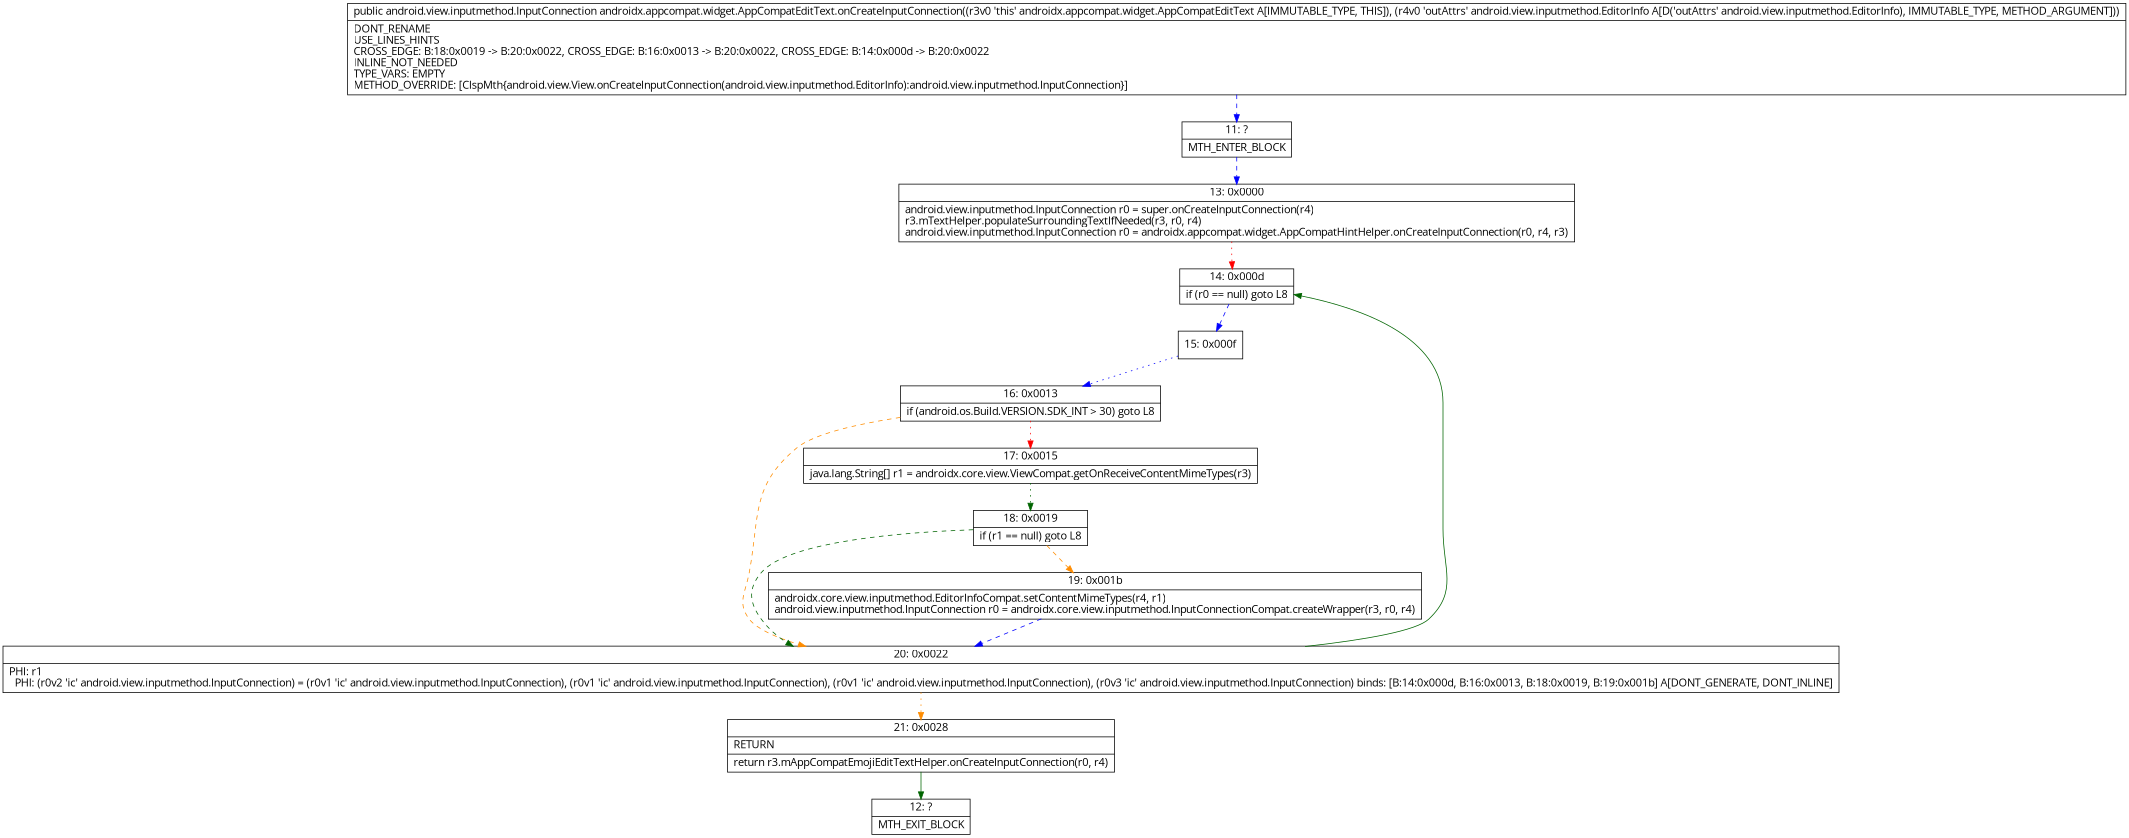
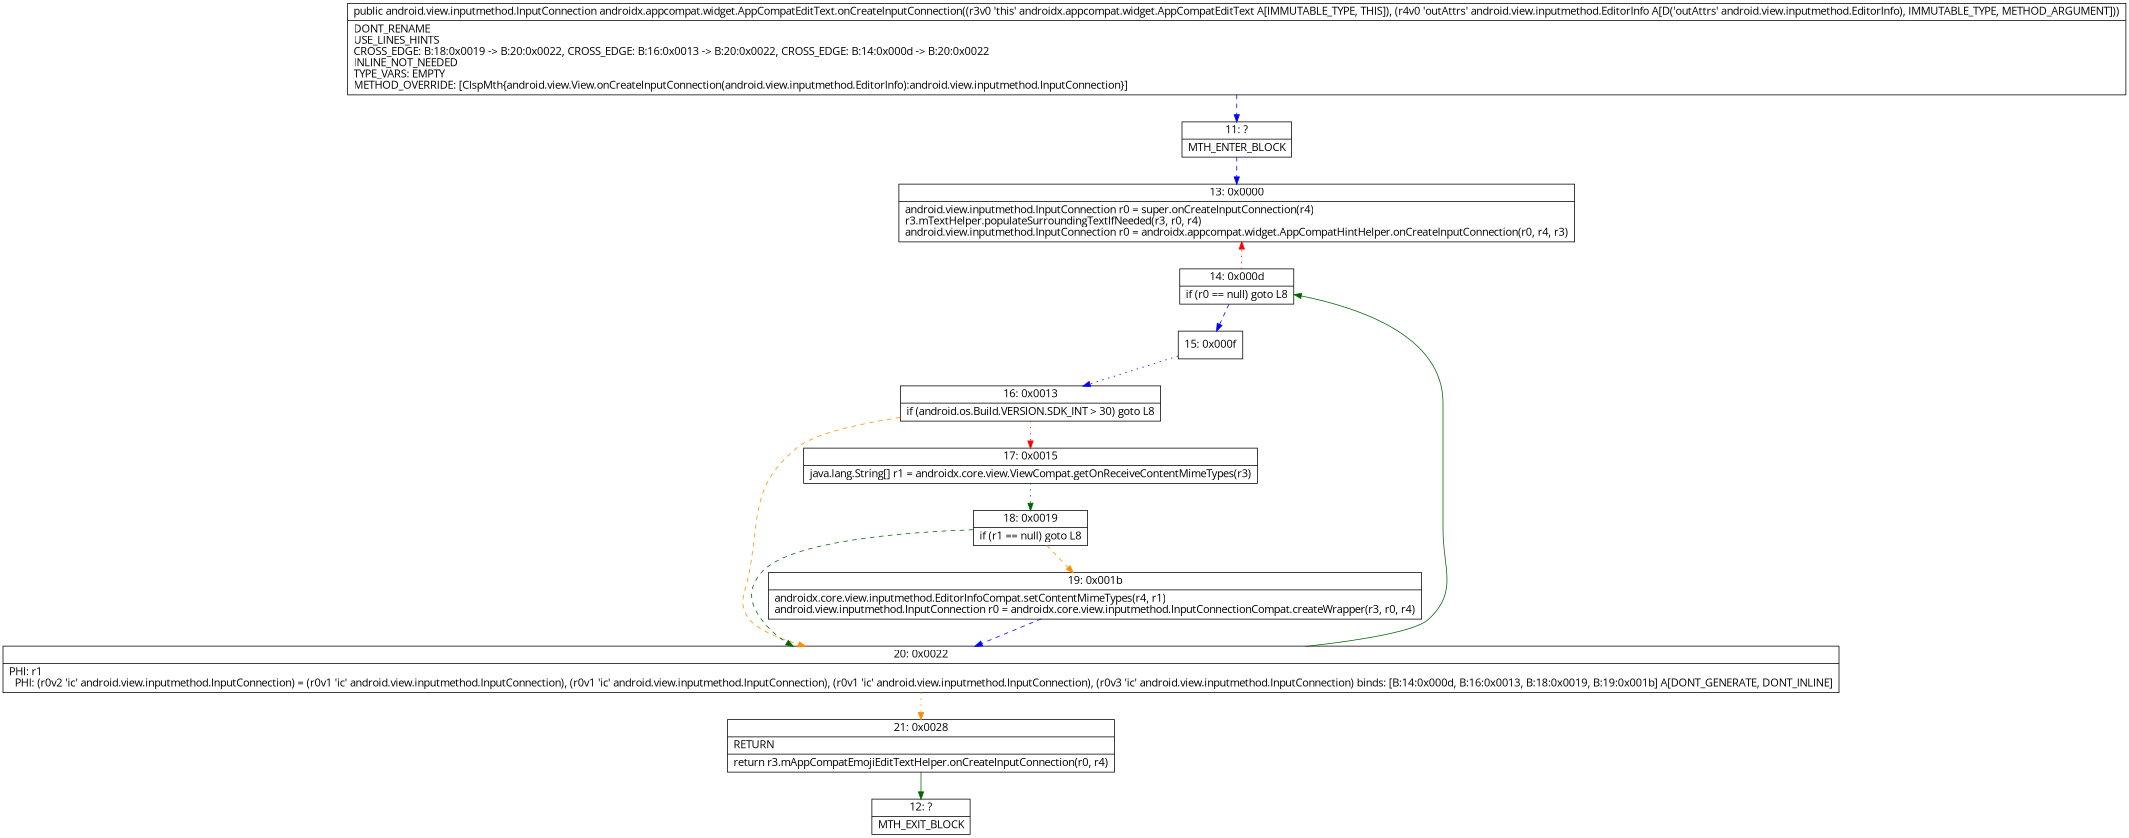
edge "13: 0x0000" -> "14: 0x000d": reversed
